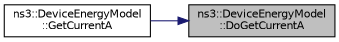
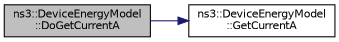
edge "ns3::DeviceEnergyModel ::GetCurrentA" -> "ns3::DeviceEnergyModel ::DoGetCurrentA": reversed
